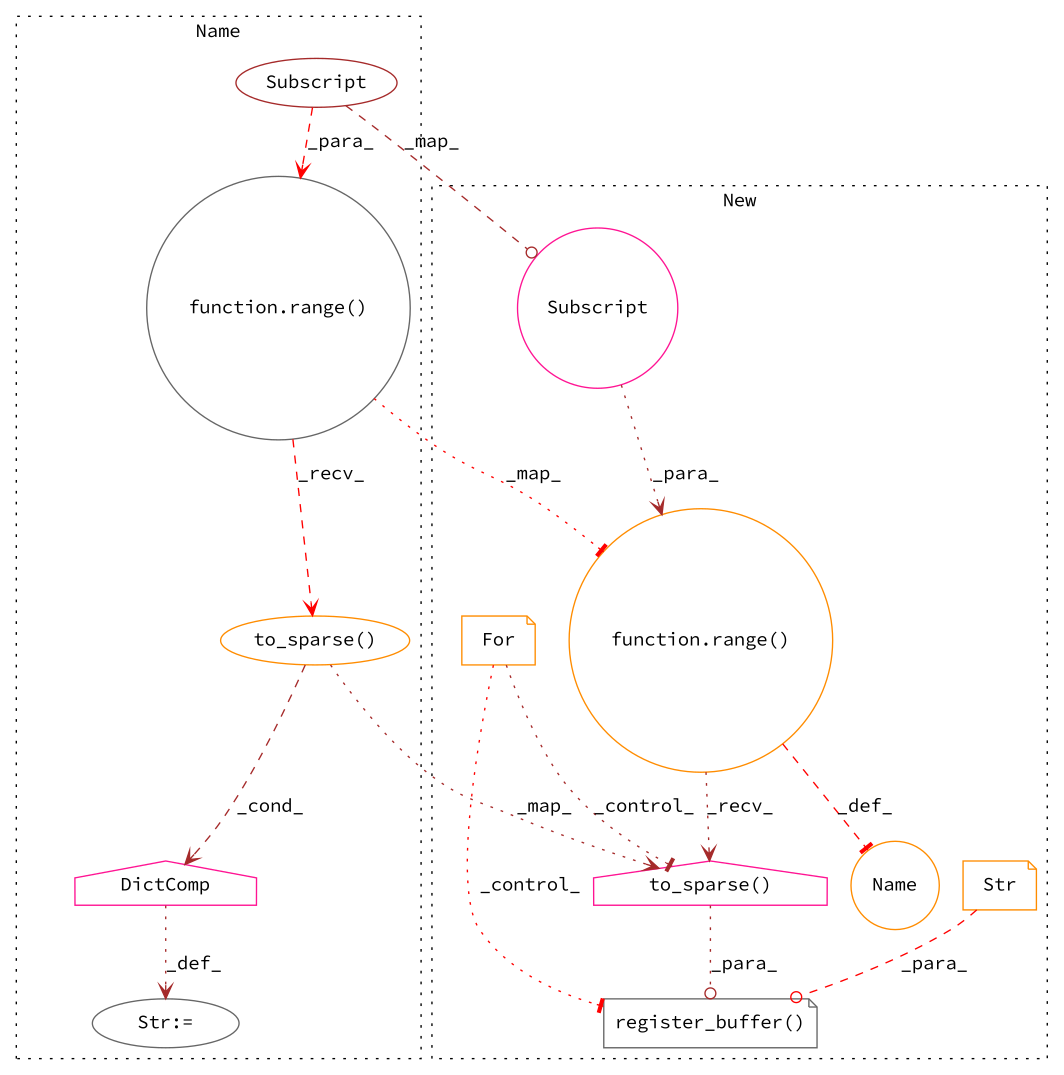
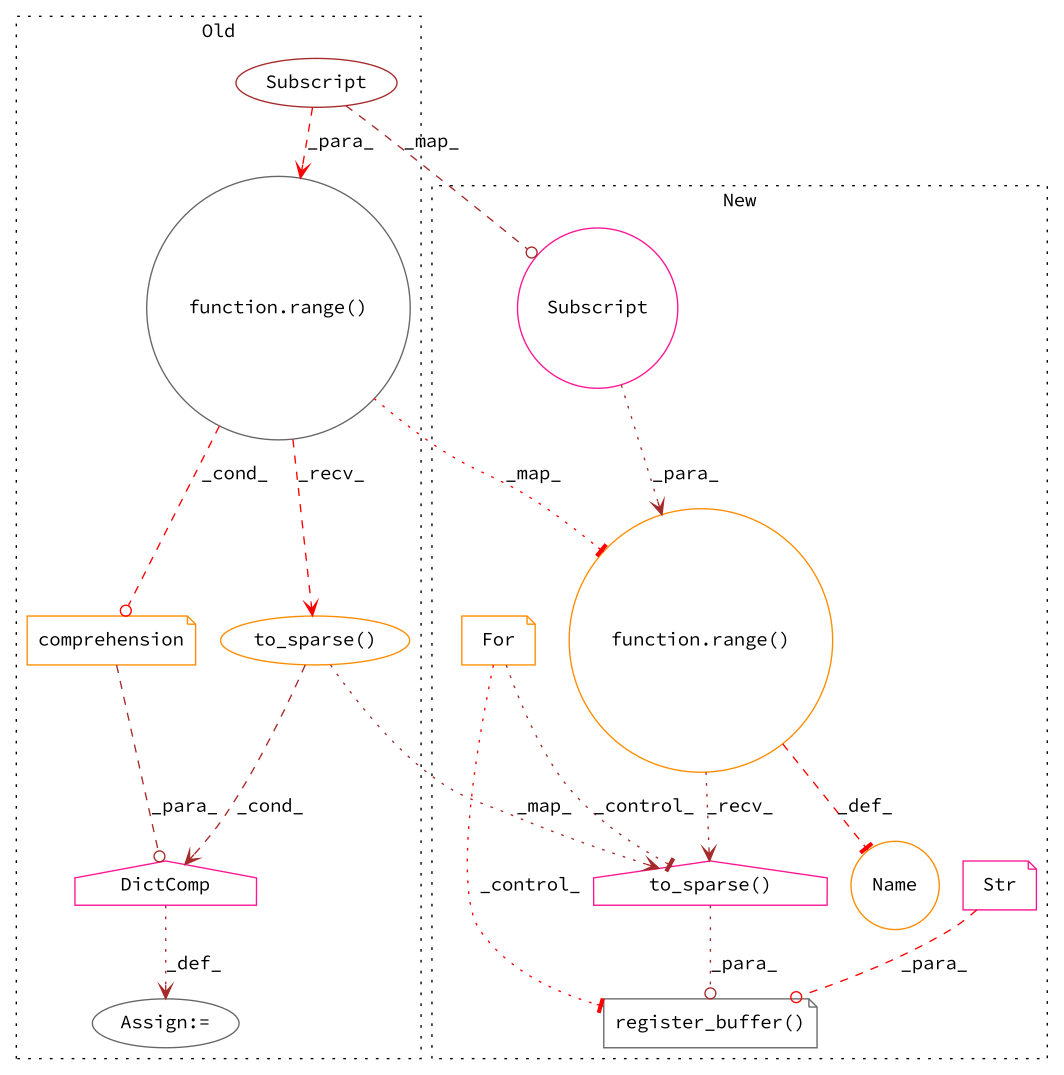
cluster "Name": label "Name" -> "Old"
node "comprehension": added
node "Str": color darkorange -> deeppink
node "Str:=": label "Str:=" -> "Assign:="
